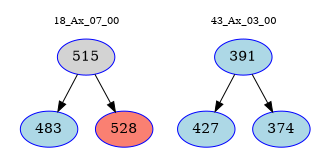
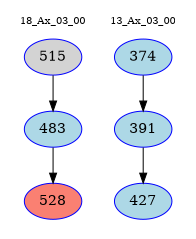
cluster "18_Ax_07_00": label "18_Ax_07_00" -> "18_Ax_03_00"
cluster "43_Ax_03_00": label "43_Ax_03_00" -> "13_Ax_03_00"
edge "515" -> "528": now "483" -> "528"
edge "391" -> "374": reversed
